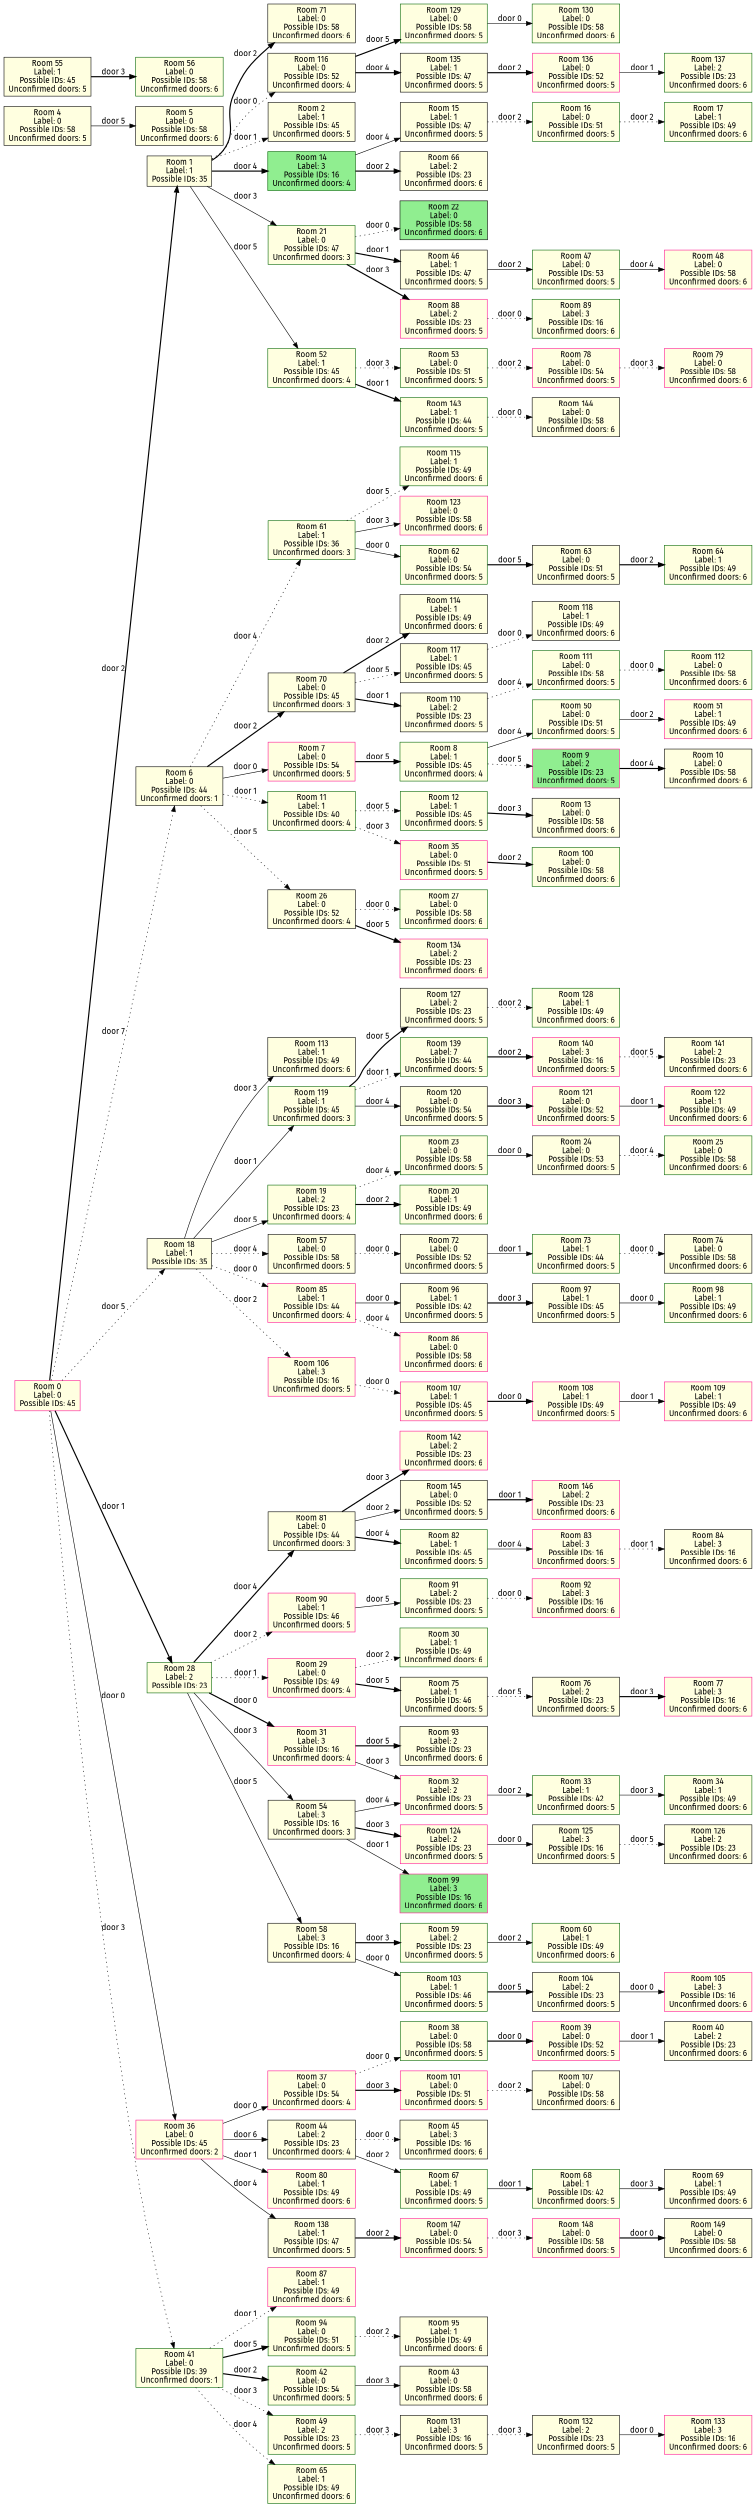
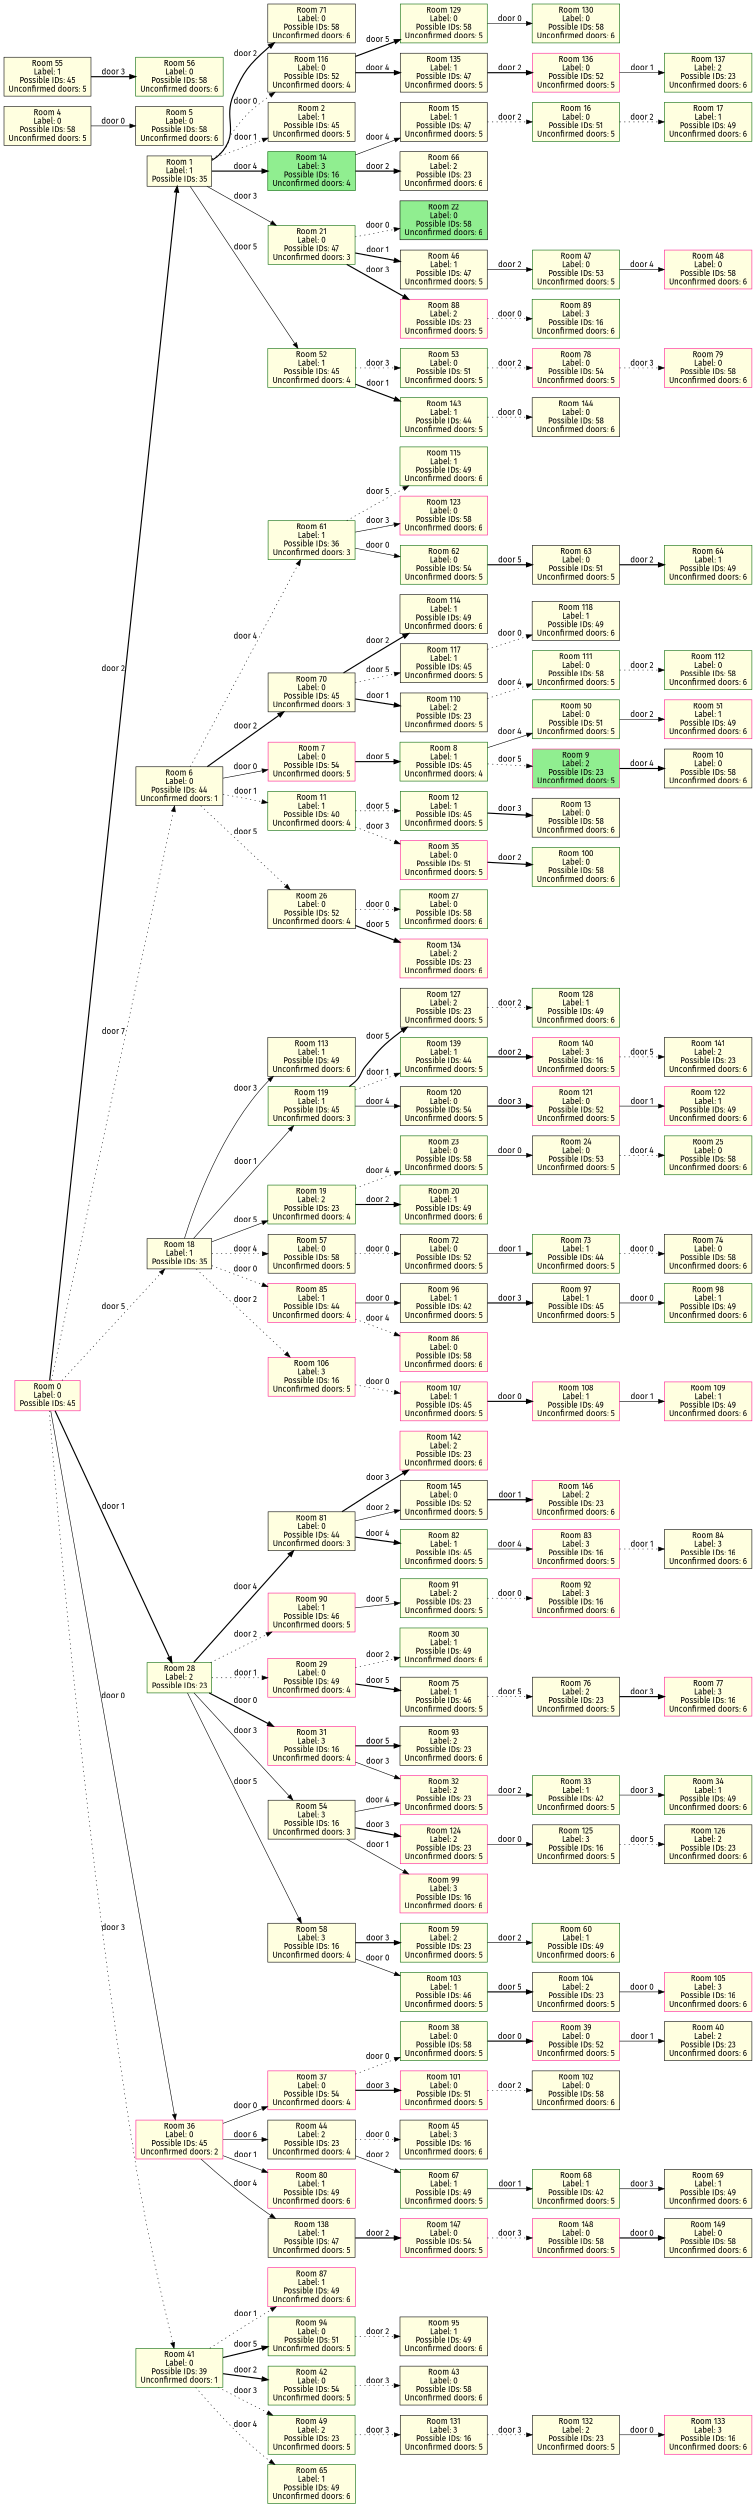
edge "Room 4 Label: 0 Possible IDs: 58 Unconfirmed doors: 5" -> "Room 5 Label: 0 Possible IDs: 58 Unconfirmed doors: 6": label "door 5" -> "door 0"
edge "Room 111 Label: 0 Possible IDs: 58 Unconfirmed doors: 5" -> "Room 112 Label: 0 Possible IDs: 58 Unconfirmed doors: 6": label "door 0" -> "door 2"
node "Room 139 Label: 7 Possible IDs: 44 Unconfirmed doors: 5": label "Room 139 Label: 7 Possible IDs: 44 Unconfirmed doors: 5" -> "Room 139 Label: 1 Possible IDs: 44 Unconfirmed doors: 5"
node "Room 99 Label: 3 Possible IDs: 16 Unconfirmed doors: 6": fillcolor lightgreen -> lightyellow
node "Room 107 Label: 0 Possible IDs: 58 Unconfirmed doors: 6": label "Room 107 Label: 0 Possible IDs: 58 Unconfirmed doors: 6" -> "Room 102 Label: 0 Possible IDs: 58 Unconfirmed doors: 6"
edge "Room 42 Label: 0 Possible IDs: 54 Unconfirmed doors: 5" -> "Room 43 Label: 0 Possible IDs: 58 Unconfirmed doors: 6": style solid -> dotted
